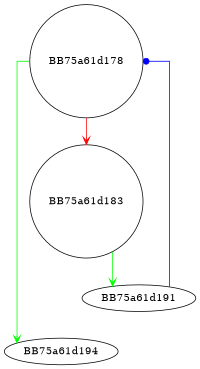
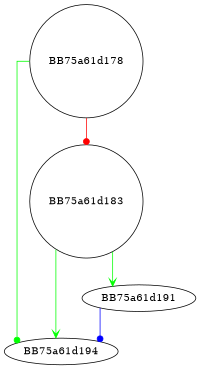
edge "BB75a61d178" -> "BB75a61d183": arrowhead vee -> dot
edge "BB75a61d191" -> "BB75a61d178": now "BB75a61d191" -> "BB75a61d194"
edge "BB75a61d178" -> "BB75a61d194": arrowhead vee -> dot
edge "BB75a61d183" -> "BB75a61d194": added
